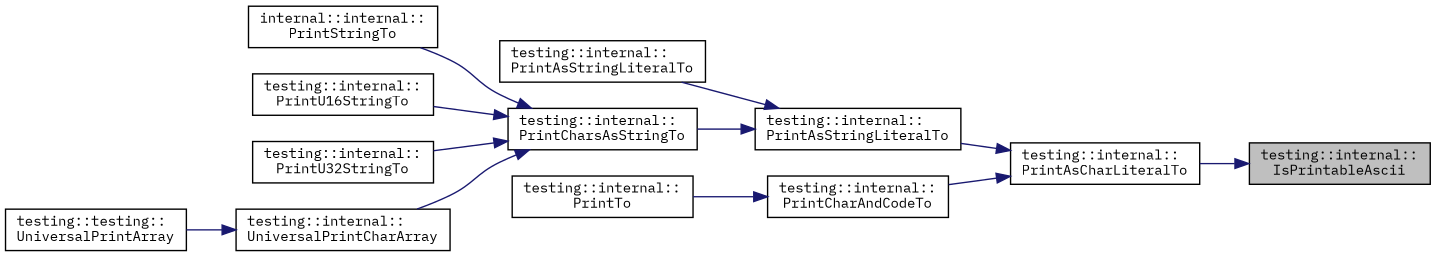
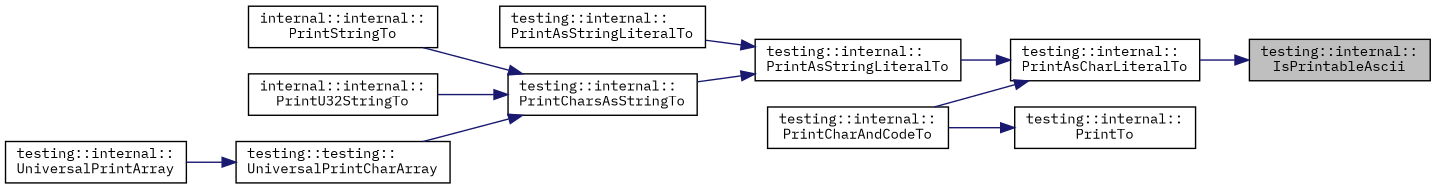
node "testing::internal:: PrintU16StringTo": removed
node "testing::internal:: PrintU32StringTo": label "testing::internal:: PrintU32StringTo" -> "internal::internal:: PrintU32StringTo"
edge "testing::internal:: PrintTo" -> "testing::internal:: PrintCharAndCodeTo": reversed
node "testing::testing:: UniversalPrintArray": label "testing::testing:: UniversalPrintArray" -> "testing::internal:: UniversalPrintArray"
node "testing::internal:: UniversalPrintCharArray": label "testing::internal:: UniversalPrintCharArray" -> "testing::testing:: UniversalPrintCharArray"
